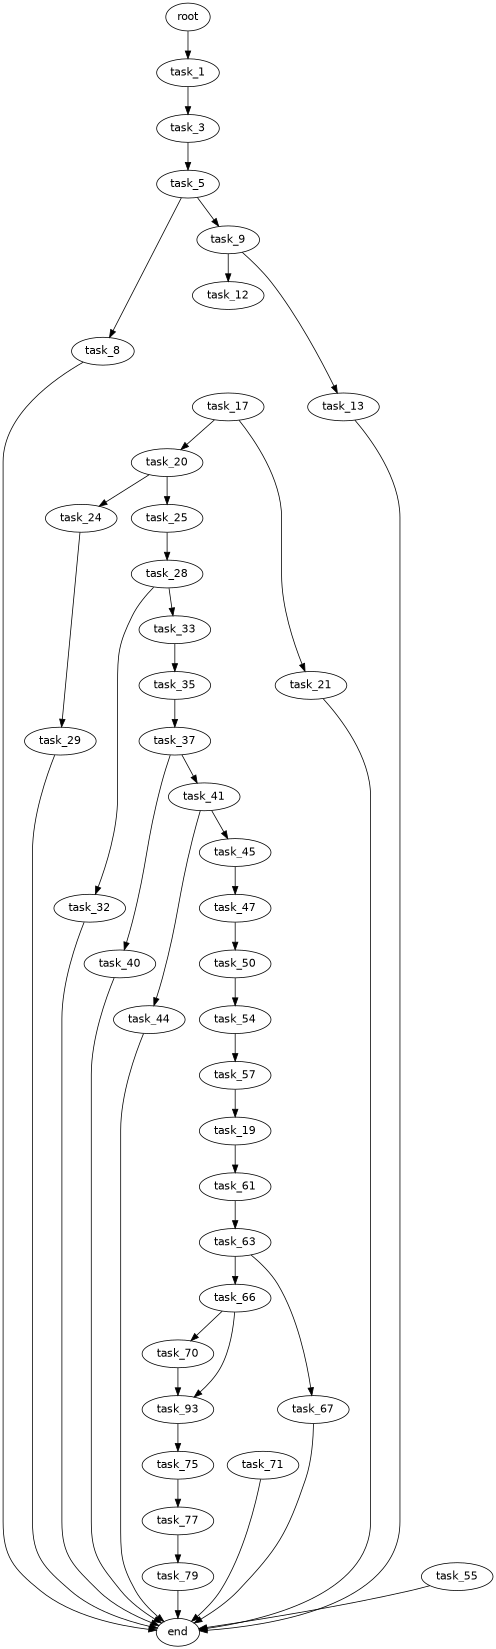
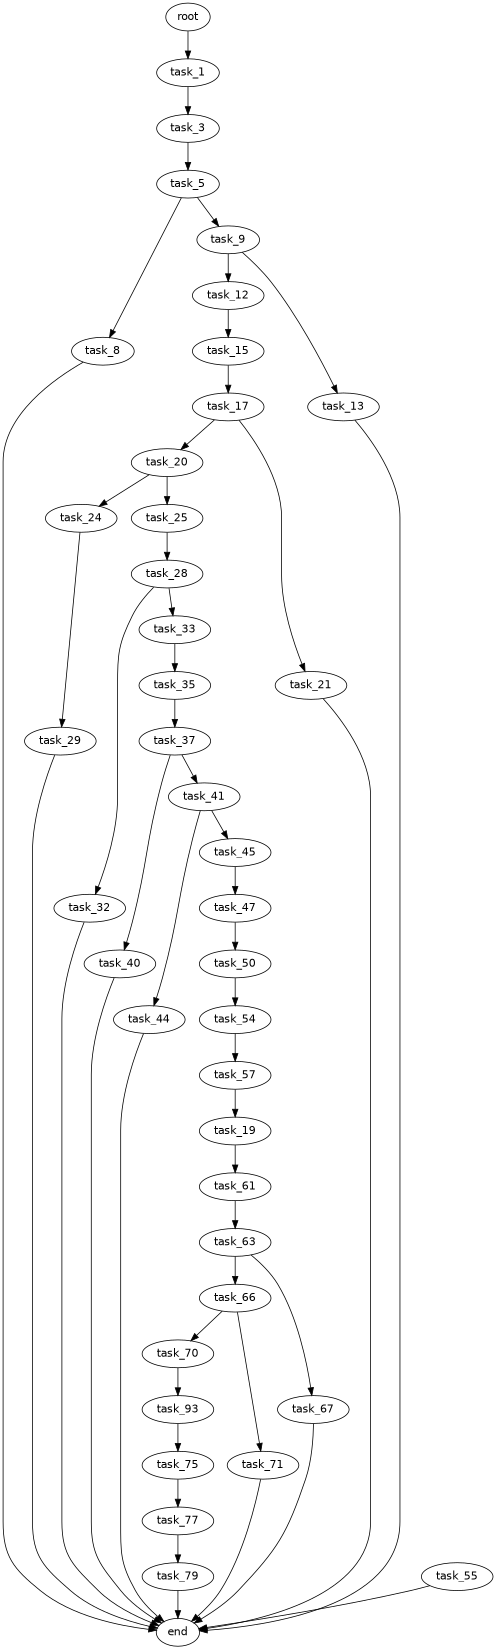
node "task_15": added
edge "task_66" -> "task_93": now "task_66" -> "task_71"
